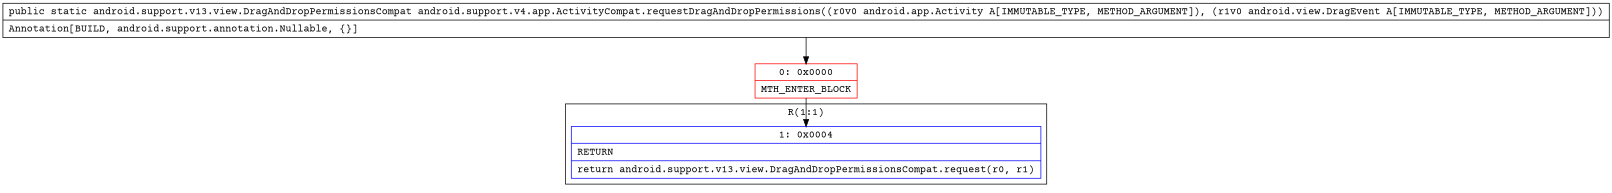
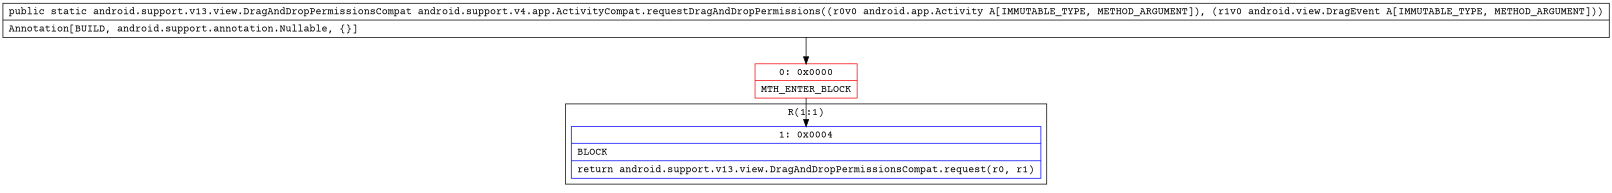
node "1: 0x0004": text "RETURN" -> "BLOCK"
